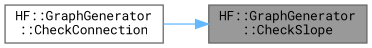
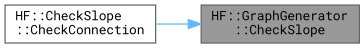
node "HF::GraphGenerator ::CheckConnection": label "HF::GraphGenerator ::CheckConnection" -> "HF::CheckSlope ::CheckConnection"
